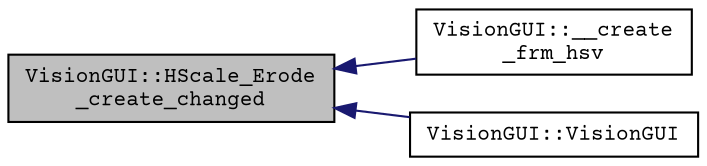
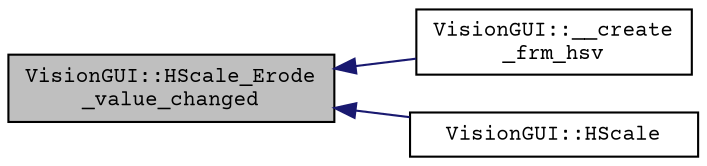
node "VisionGUI::HScale_Erode _create_changed": label "VisionGUI::HScale_Erode _create_changed" -> "VisionGUI::HScale_Erode _value_changed"
node "VisionGUI::VisionGUI": label "VisionGUI::VisionGUI" -> "VisionGUI::HScale"
